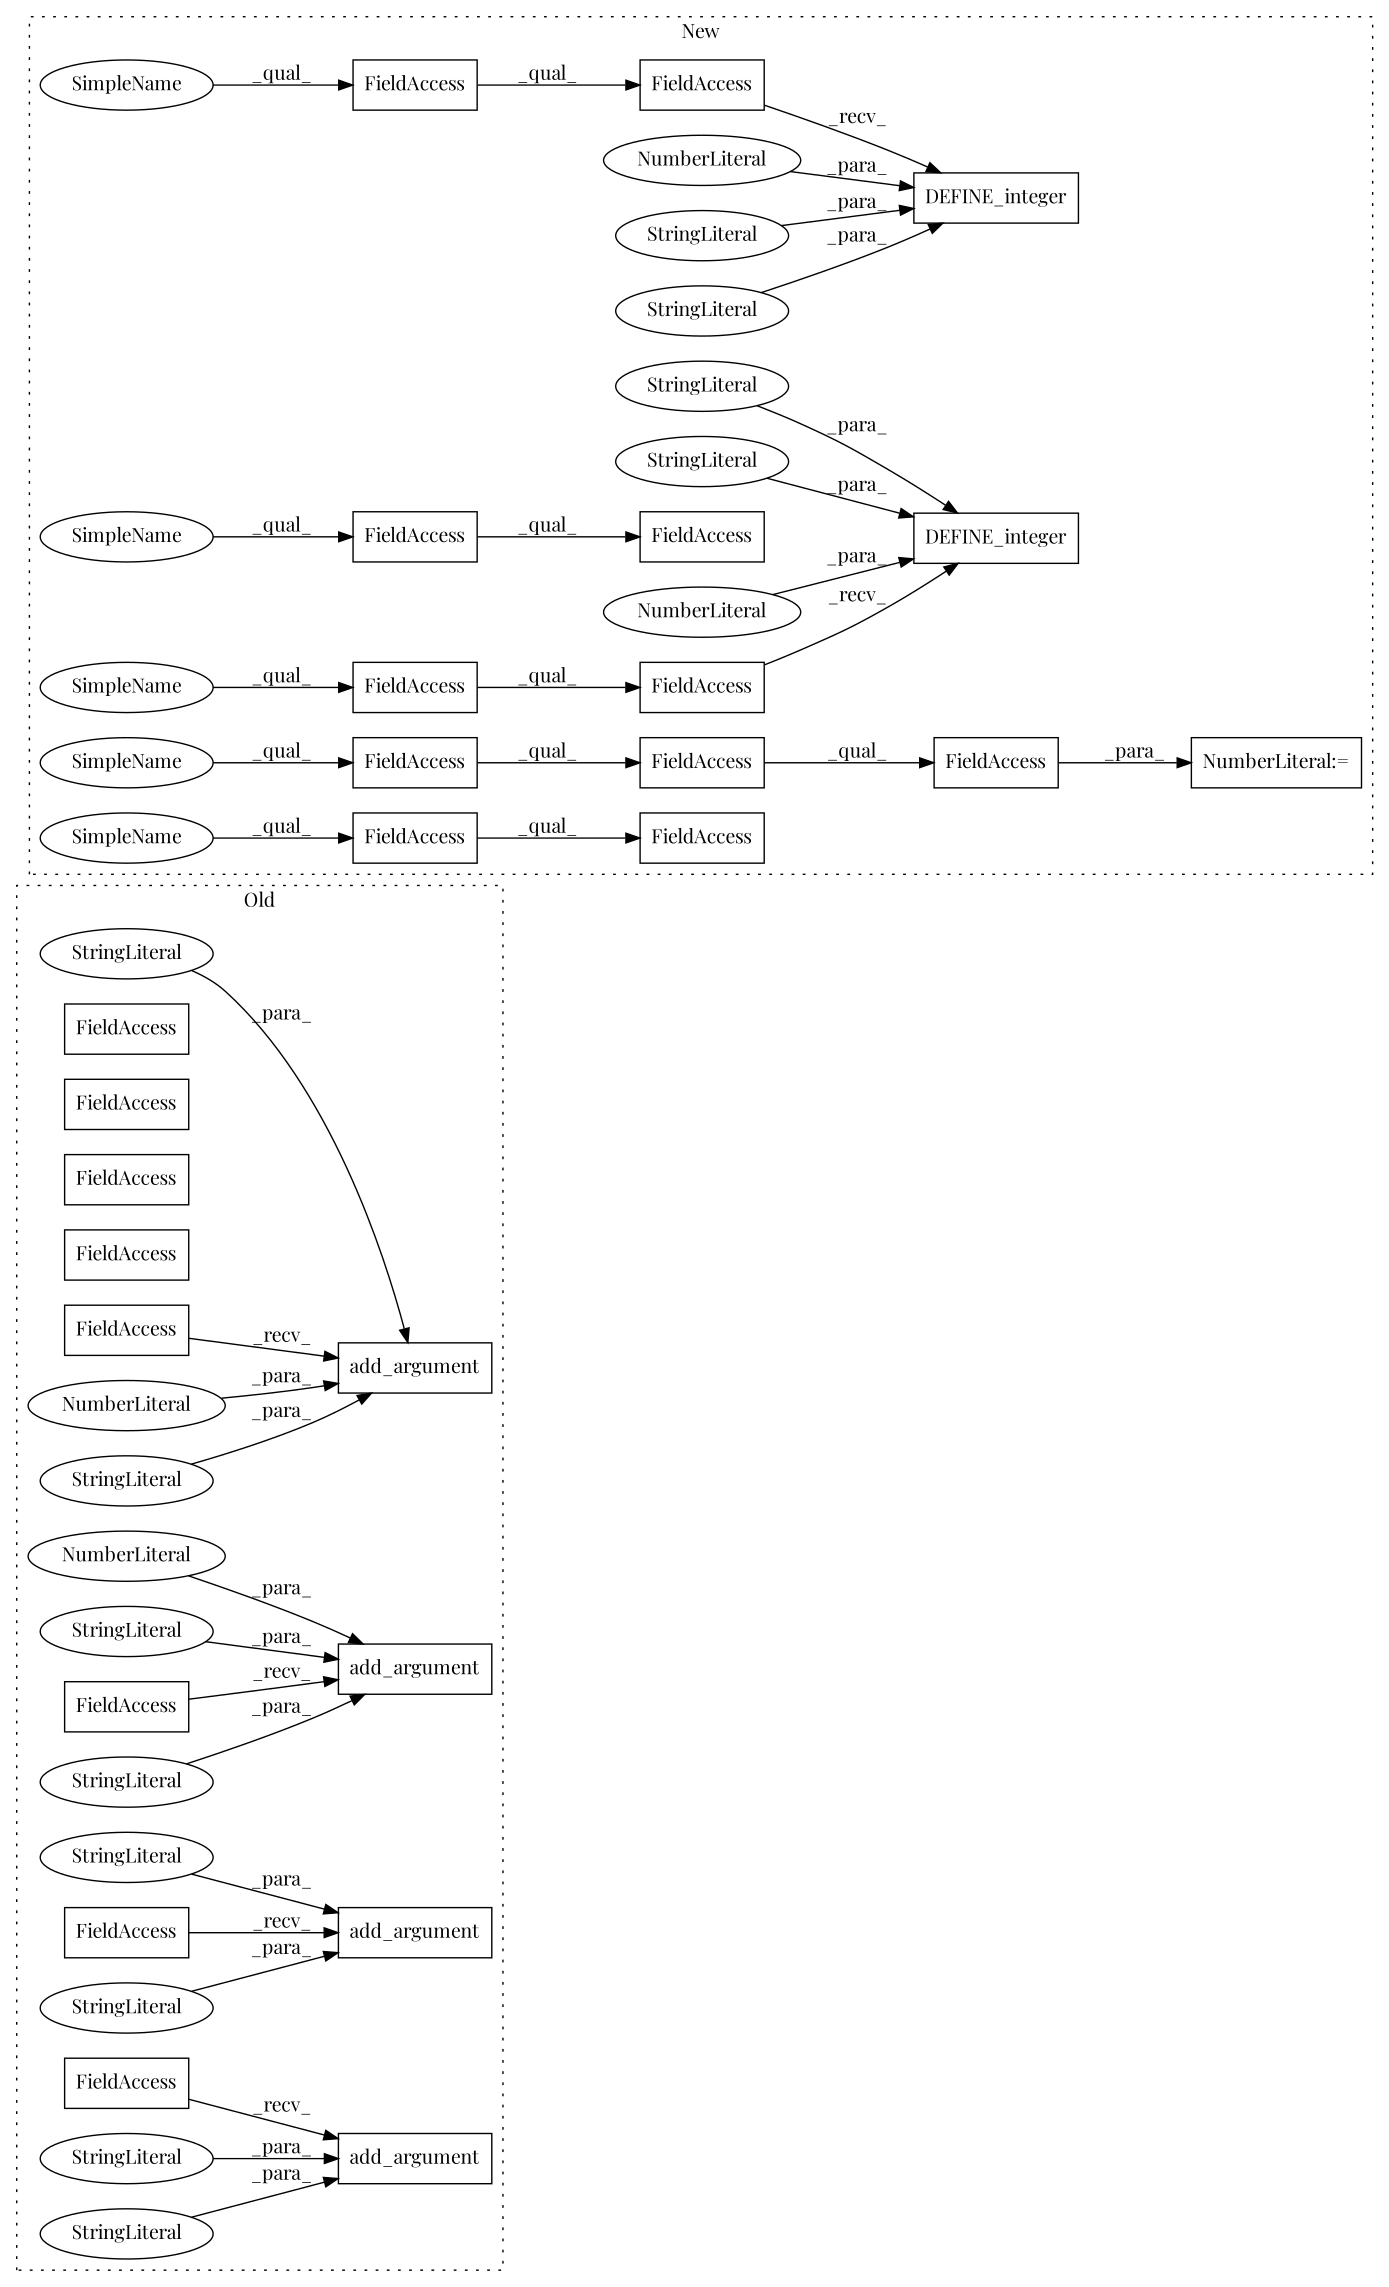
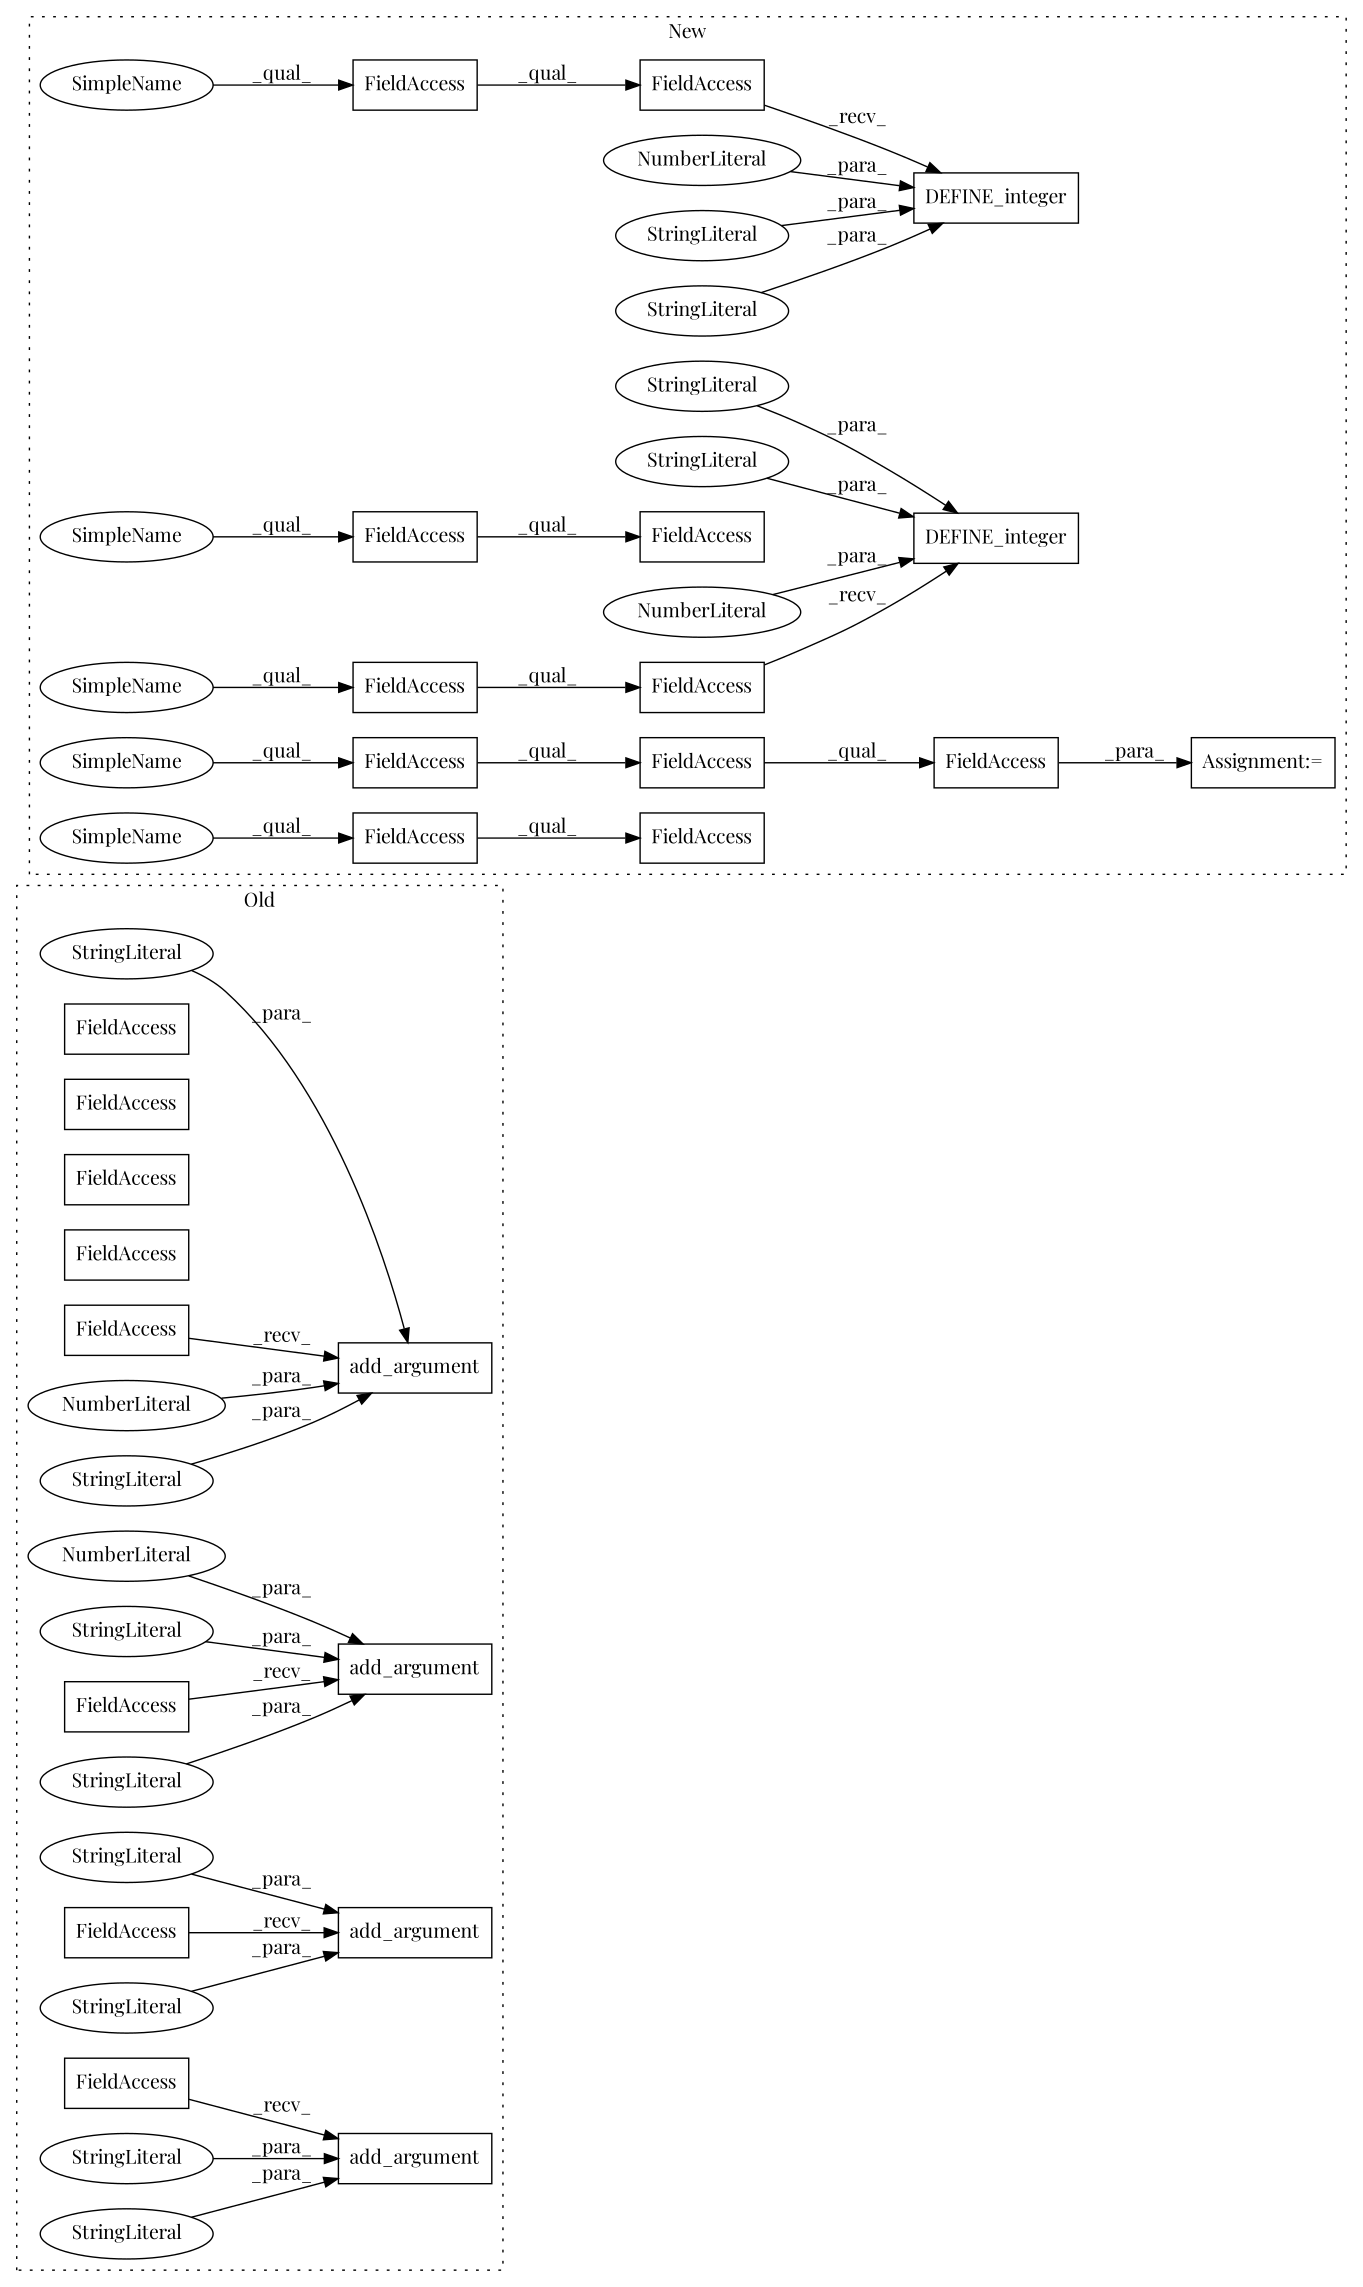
node "NumberLiteral:=": label "NumberLiteral:=" -> "Assignment:="
